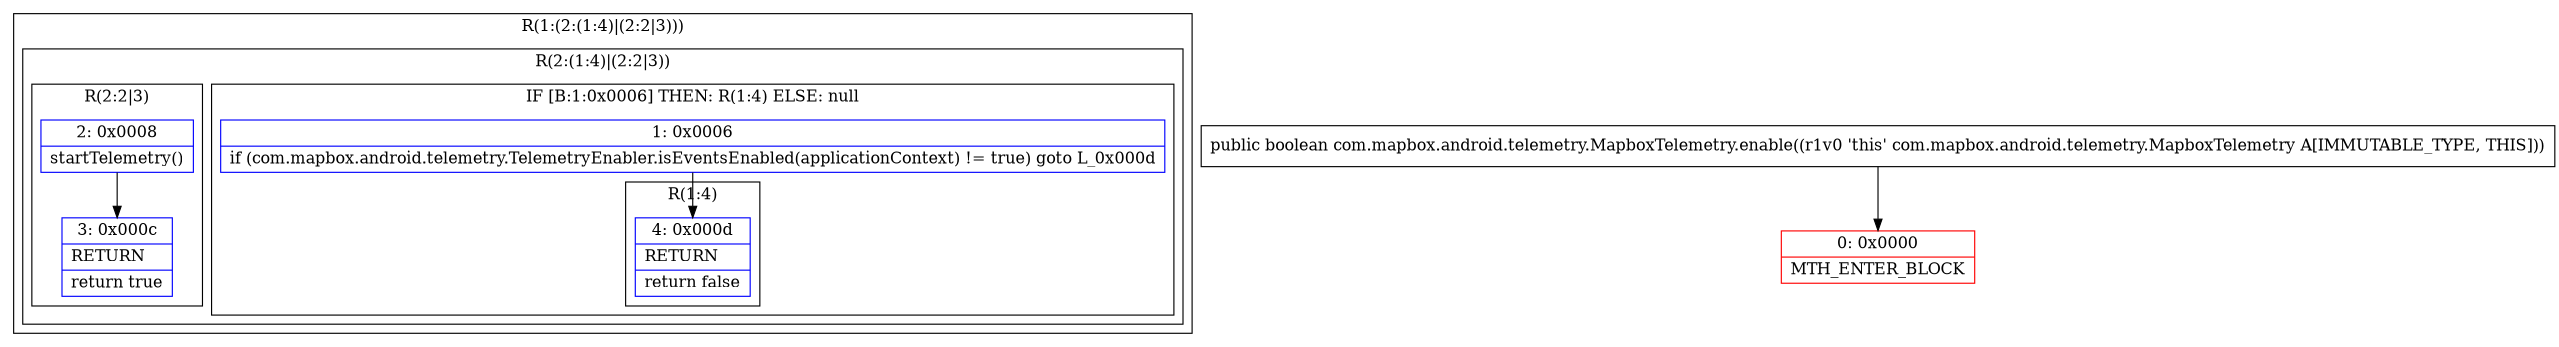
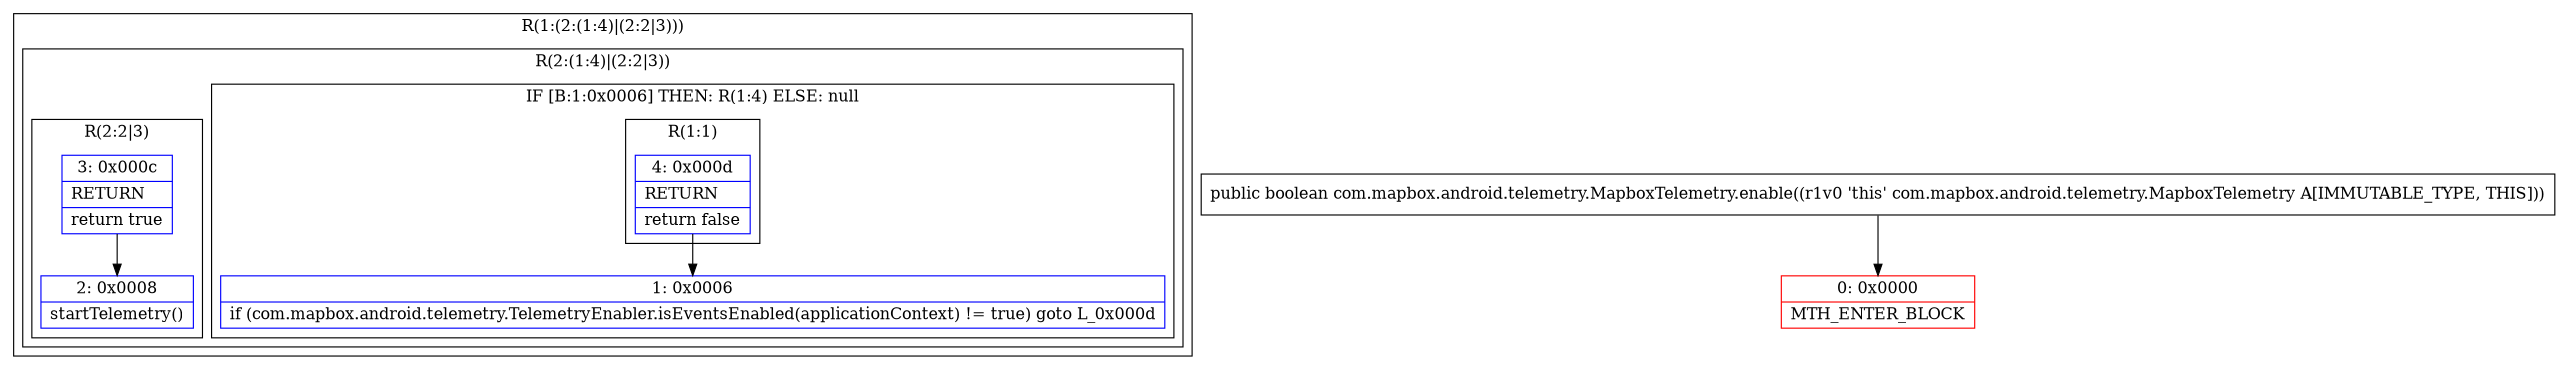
edge "2: 0x0008" -> "3: 0x000c": reversed
edge "1: 0x0006" -> "4: 0x000d": reversed
cluster "R(1:4)": label "R(1:4)" -> "R(1:1)"
